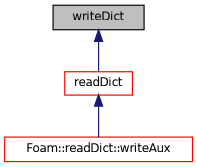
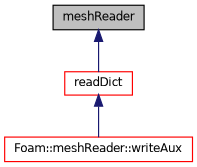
node "writeDict": label "writeDict" -> "meshReader"
node "Foam::readDict::writeAux": label "Foam::readDict::writeAux" -> "Foam::meshReader::writeAux"
